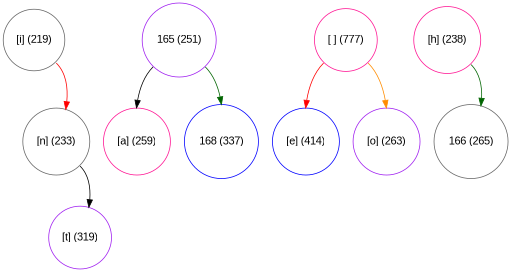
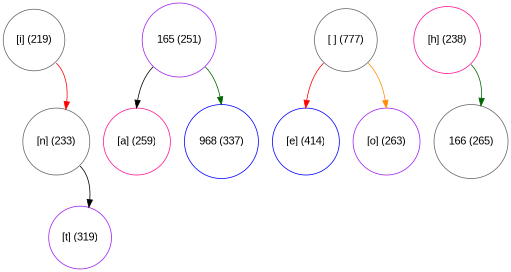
node "[ ] (777)": color deeppink -> gray40
node "168 (337)": label "168 (337)" -> "968 (337)"
